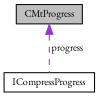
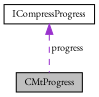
edge "ICompressProgress" -> "CMtProgress": reversed
